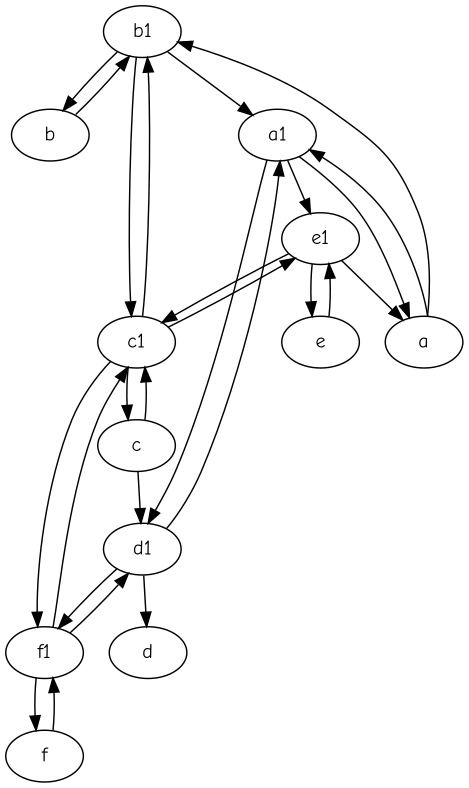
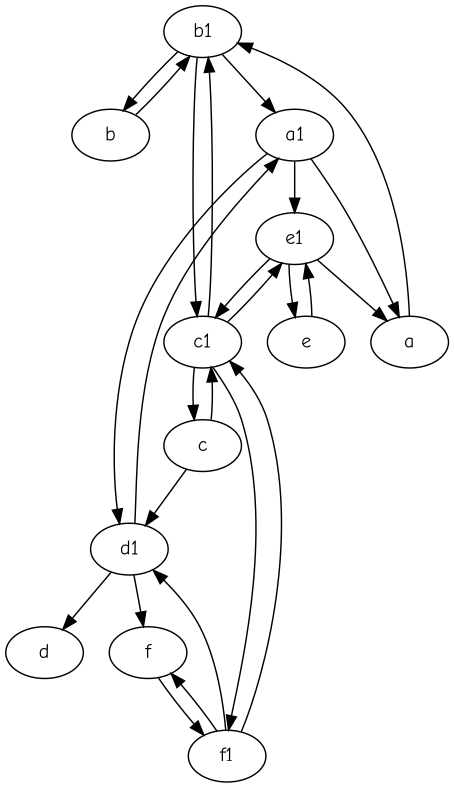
edge "a" -> "a1": removed
edge "d1" -> "f1": now "d1" -> "f"
